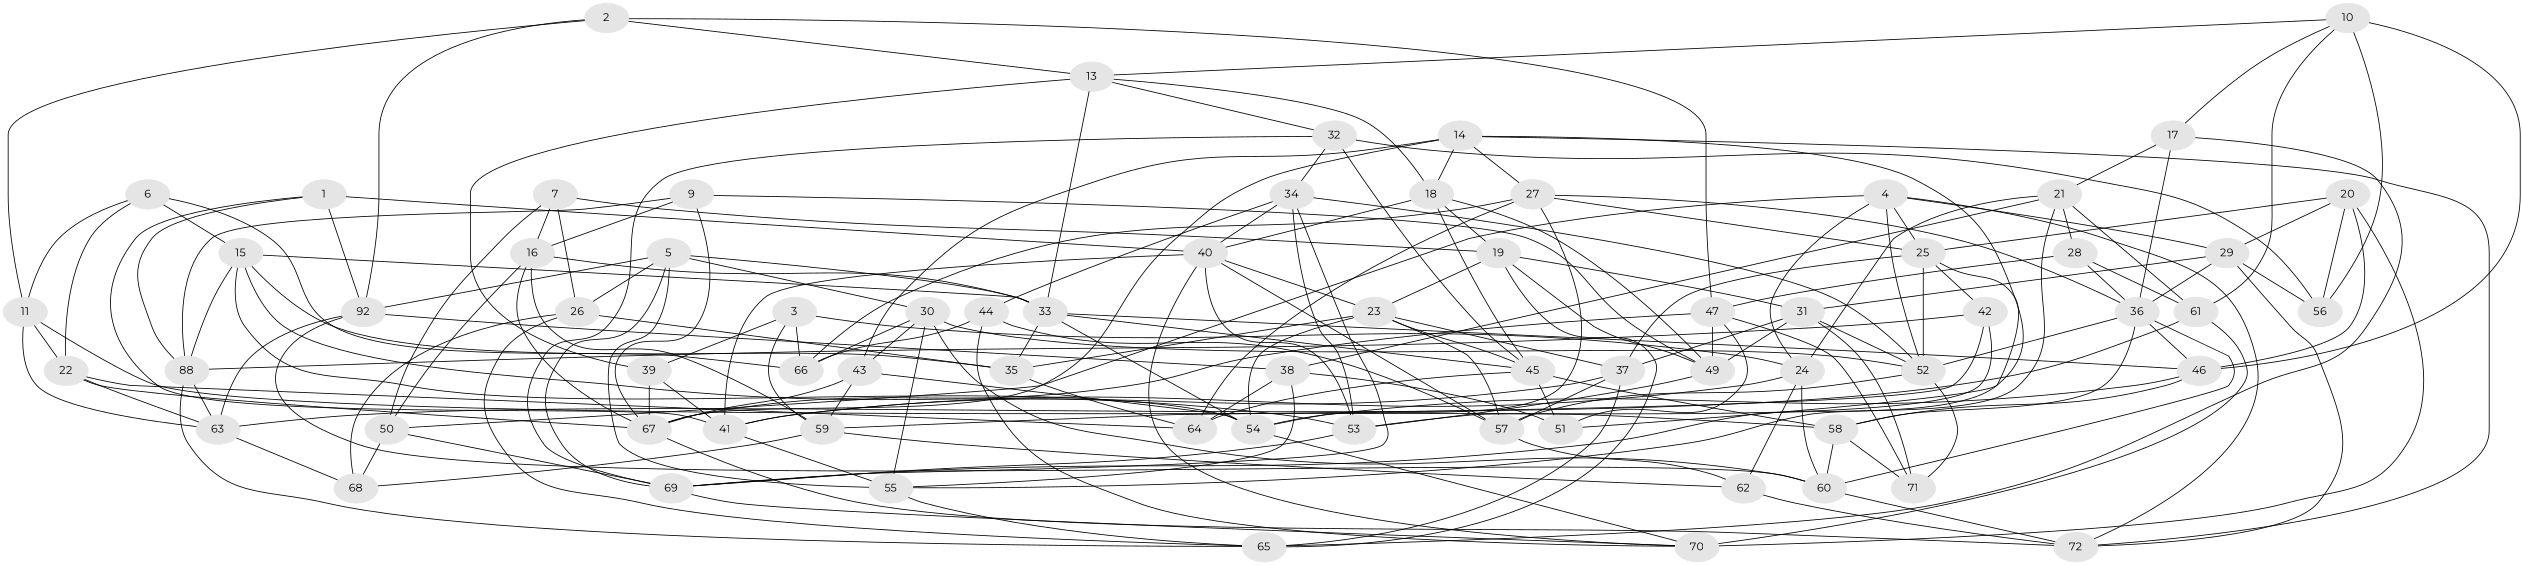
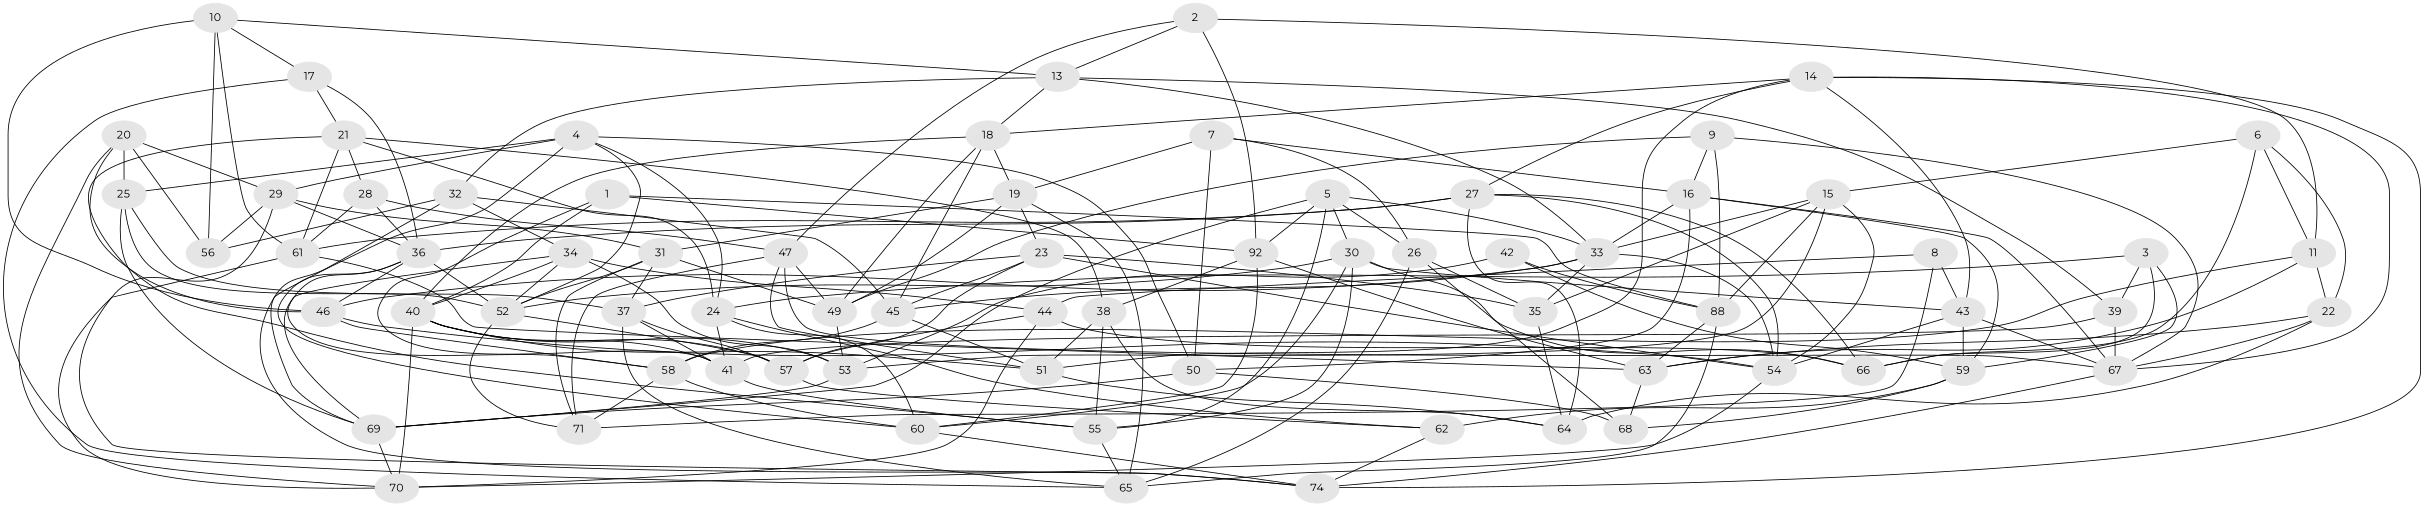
edge "27" -- "25": now "27" -- "61"
node "8": added
edge "40" -- "23": now "40" -- "51"
edge "25" -- "42": removed
edge "45" -- "64": now "51" -- "64"
node "72": label "72" -> "74"
